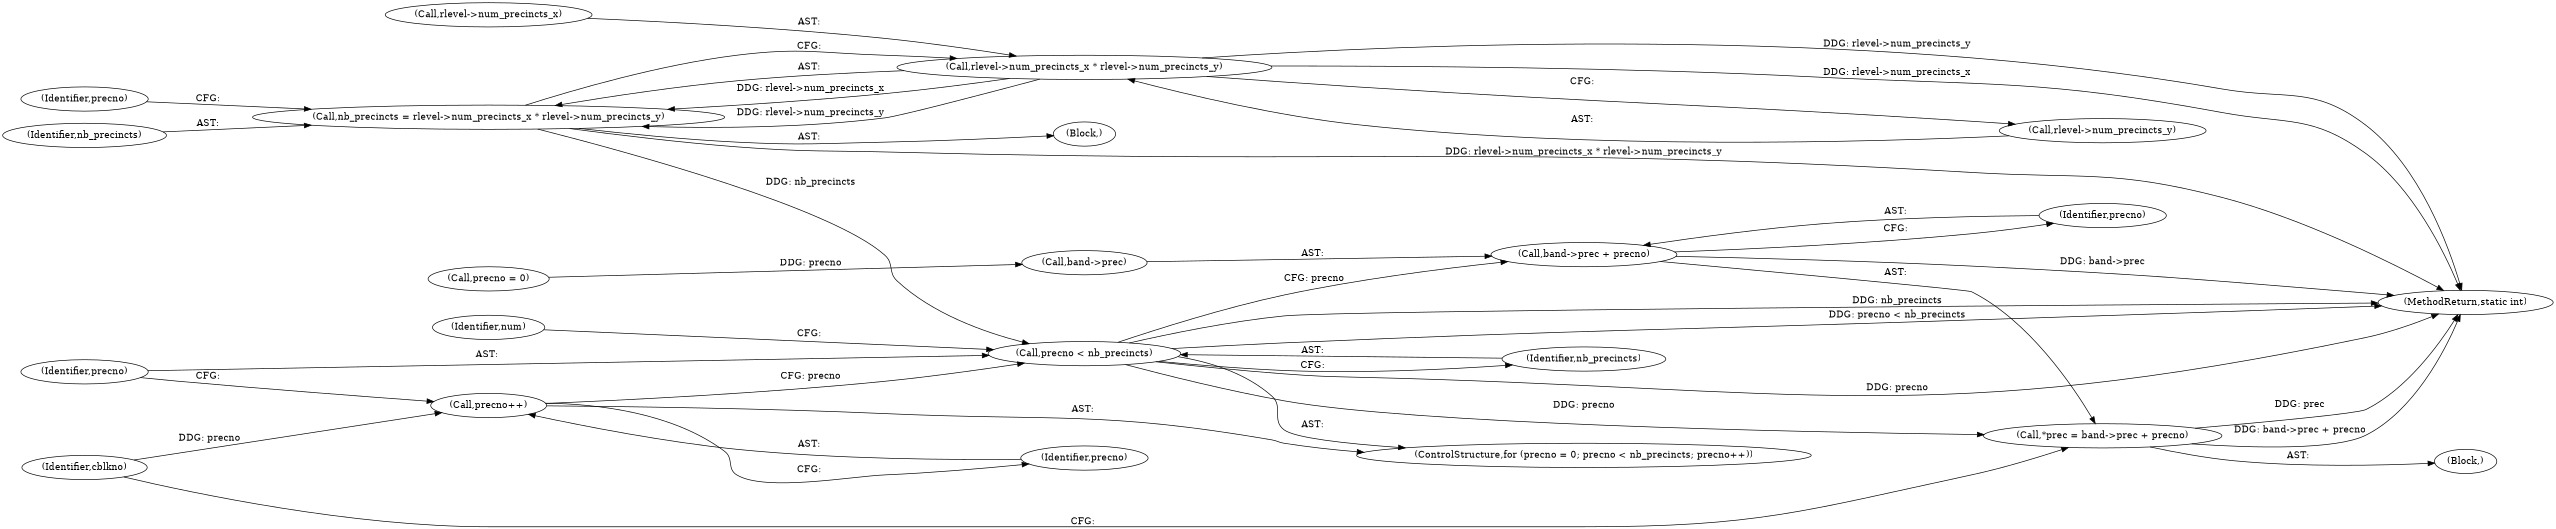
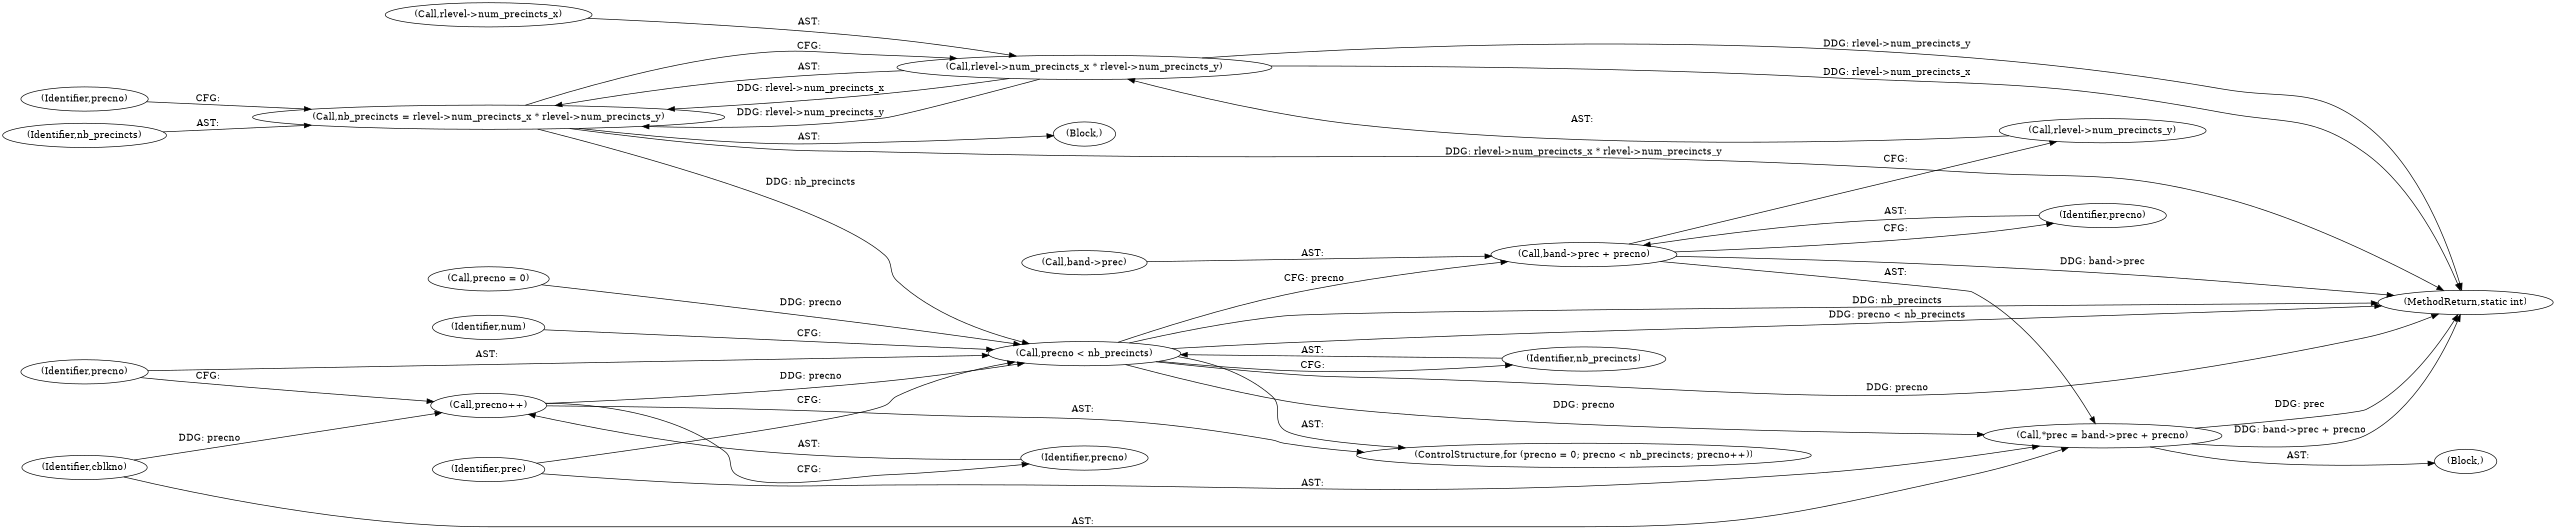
edge "(Call,rlevel->num_precincts_x * rlevel->num_precincts_y)" -> "(Call,rlevel->num_precincts_y)": now "(Call,band->prec + precno)" -> "(Call,rlevel->num_precincts_y)"
edge "(Call,precno = 0)" -> "(Call,band->prec)": now "(Call,precno = 0)" -> "(Call,precno < nb_precincts)"
edge "(Call,precno++)" -> "(Call,precno < nb_precincts)": label "CFG: precno" -> "DDG: precno"
node "(Identifier,prec)": added
edge "(Identifier,cblkno)" -> "(Call,*prec = band->prec + precno)": label "CFG: " -> "AST: "
